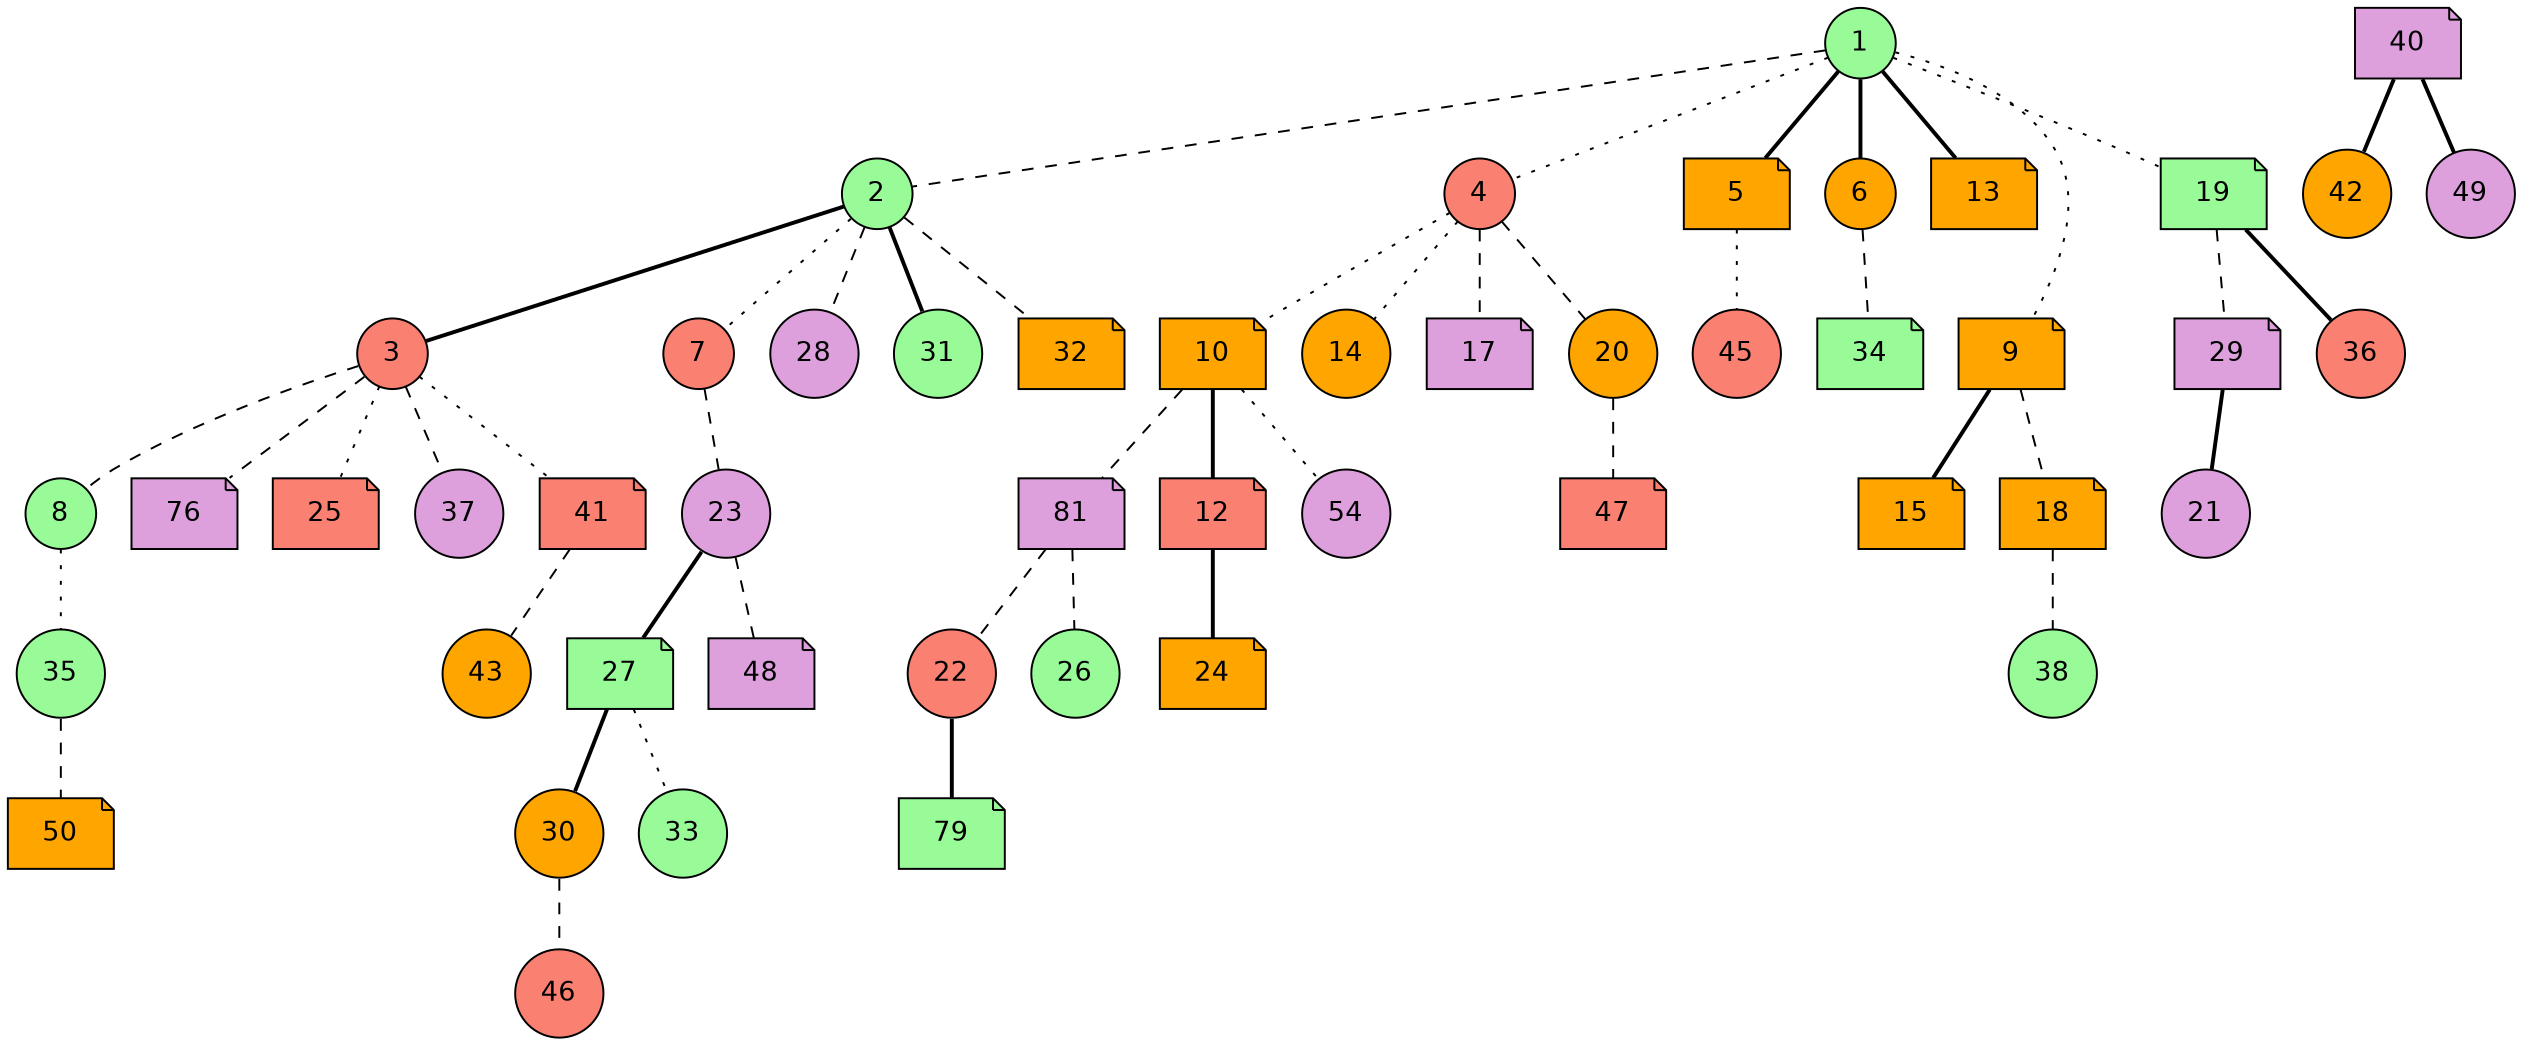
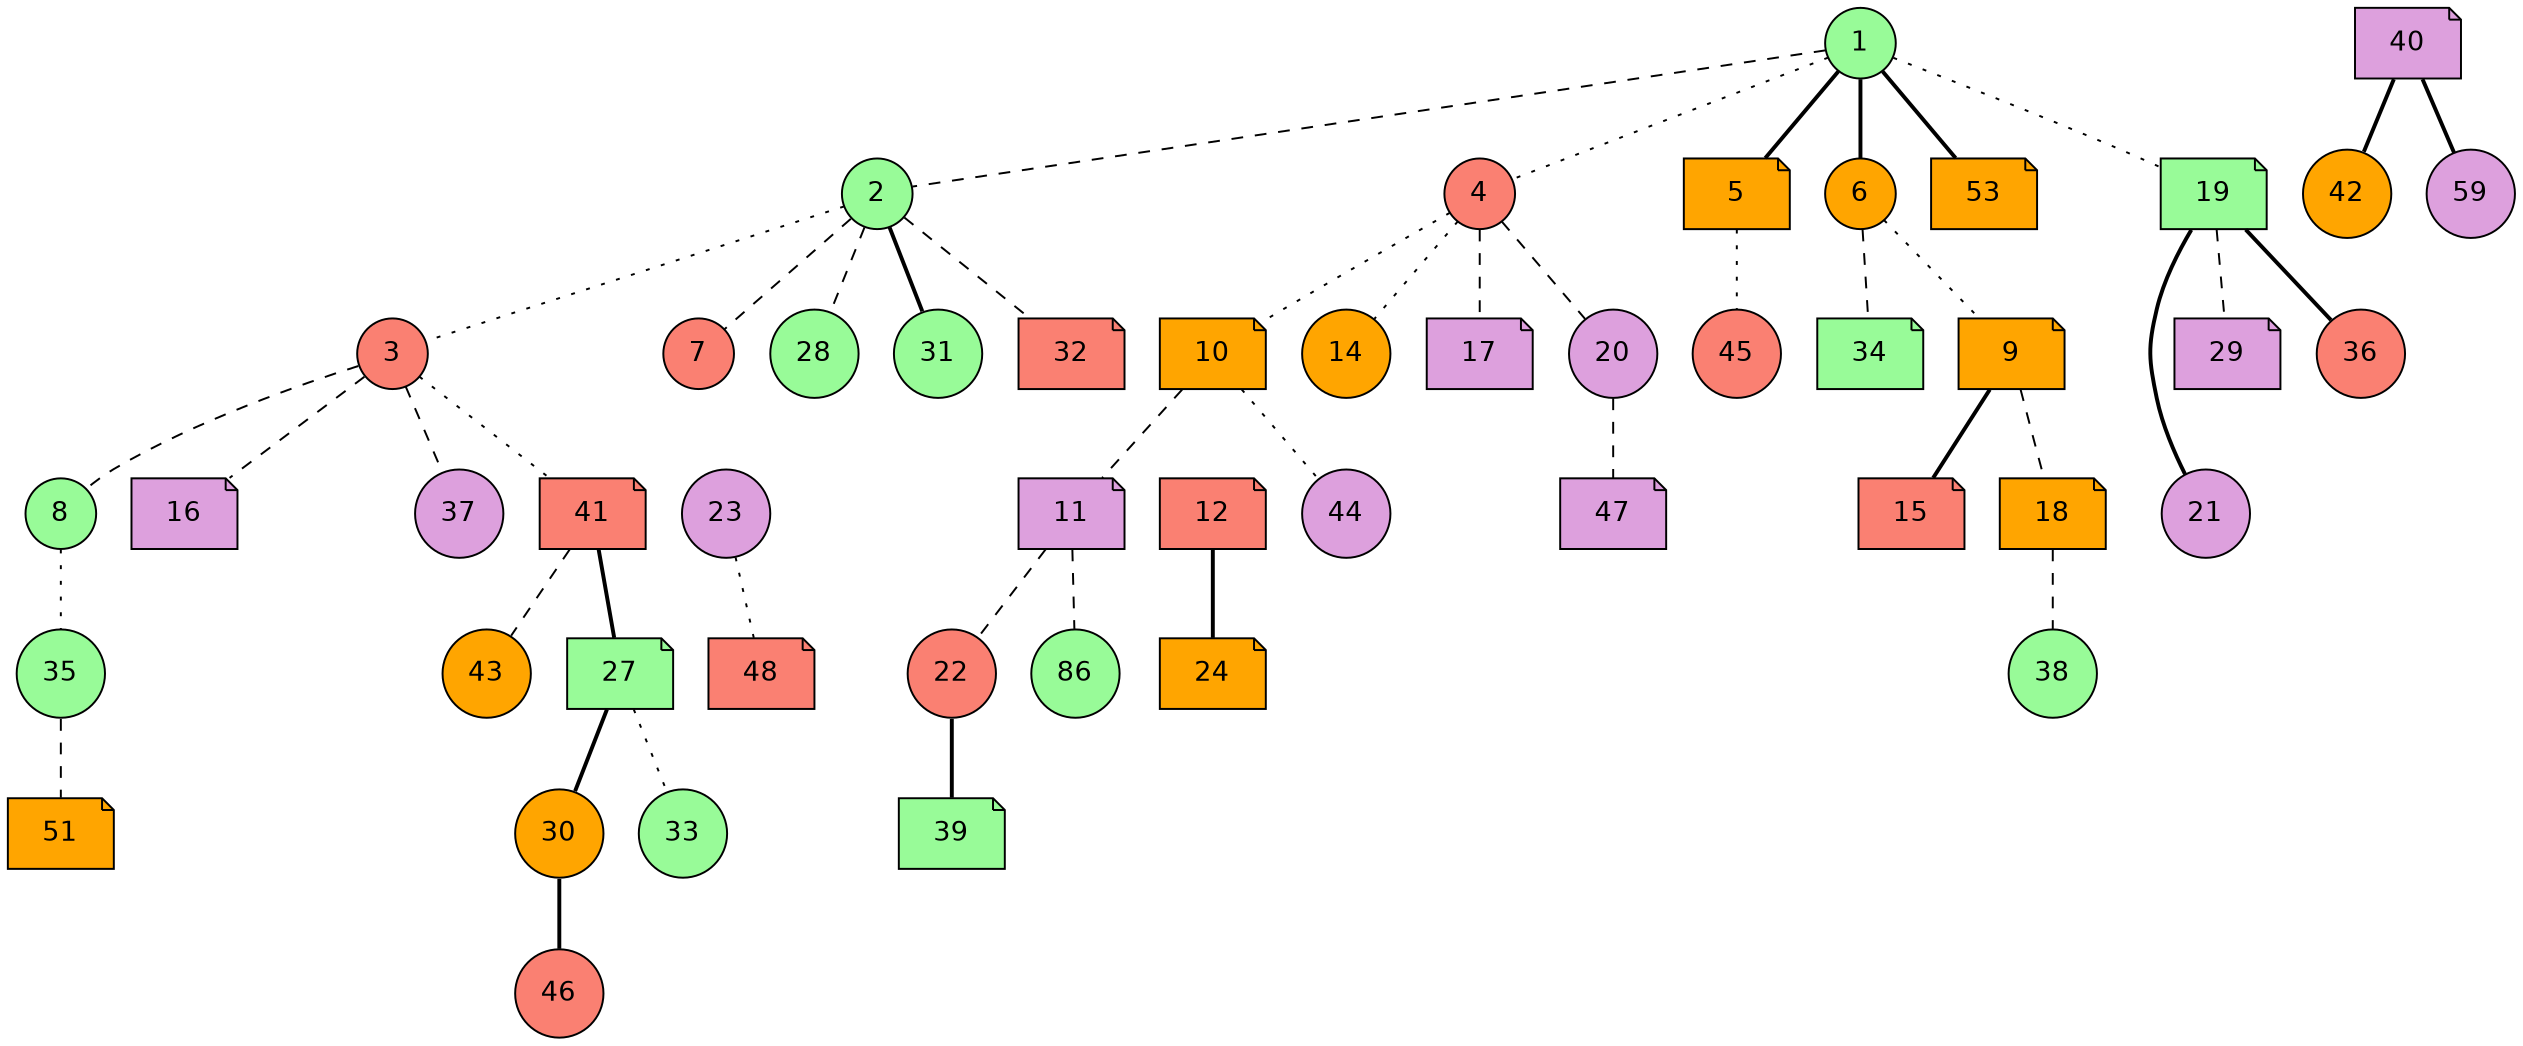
edge "1" -- "9": now "6" -- "9"
node "13": label "13" -> "53"
node "49": label "49" -> "59"
edge "2" -- "3": style bold -> dotted
edge "2" -- "7": style dotted -> dashed
node "28": fillcolor plum -> palegreen
node "32": fillcolor orange -> salmon
node "20": fillcolor orange -> plum
edge "7" -- "23": removed
edge "29" -- "21": now "19" -- "21"
edge "10" -- "12": removed
node "76": label "76" -> "16"
node "25": removed
node "81": label "81" -> "11"
node "54": label "54" -> "44"
node "47": fillcolor salmon -> plum
node "15": fillcolor orange -> salmon
edge "23" -- "27": now "41" -- "27"
edge "23" -- "48": style dashed -> dotted
node "48": fillcolor plum -> salmon
node "26": label "26" -> "86"
node "50": label "50" -> "51"
node "79": label "79" -> "39"
edge "30" -- "46": style dashed -> bold
